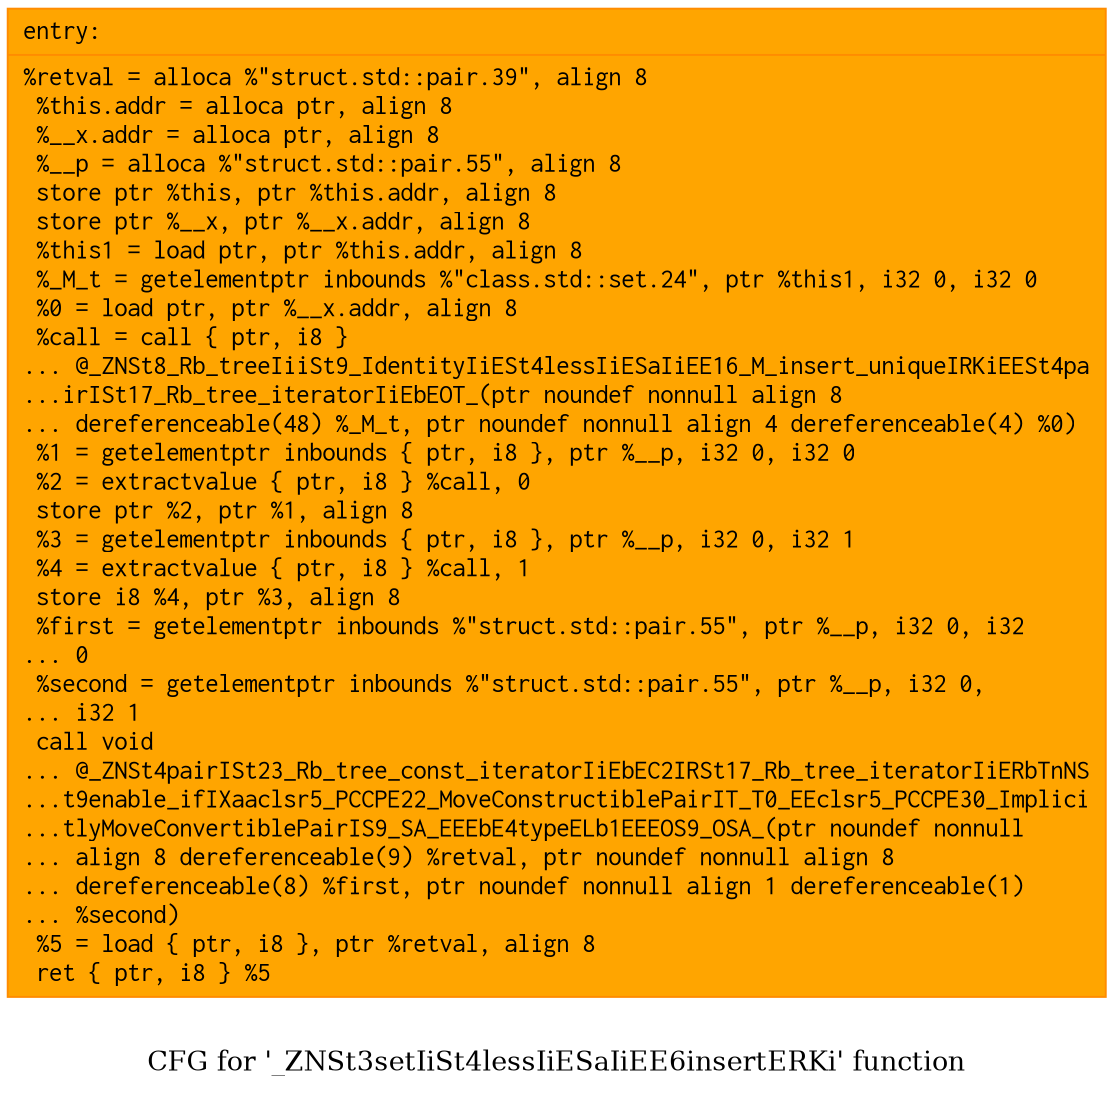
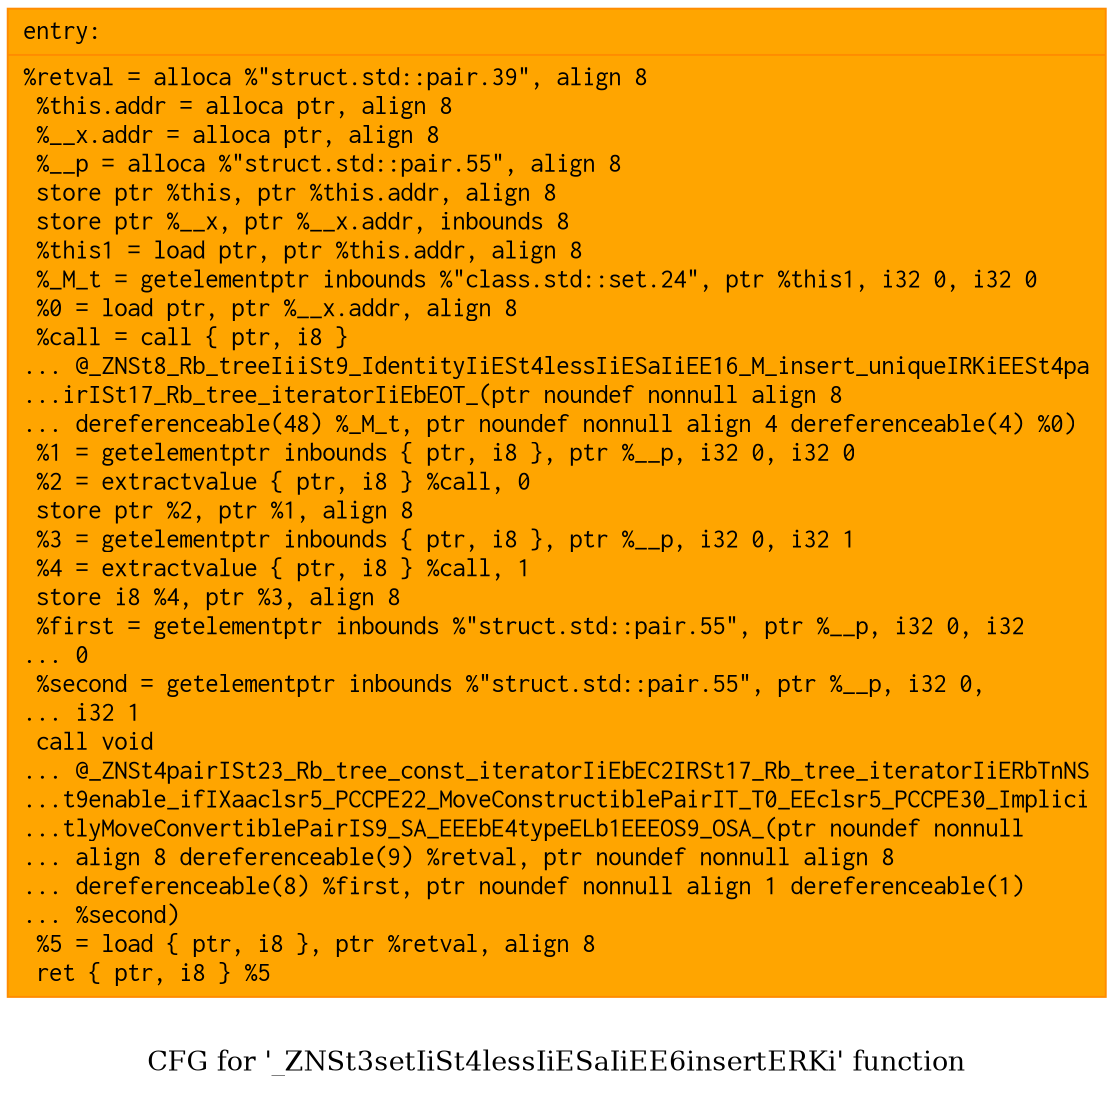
node "entry:": text "store ptr %__x, ptr %__x.addr, align 8" -> "store ptr %__x, ptr %__x.addr, inbounds 8"
